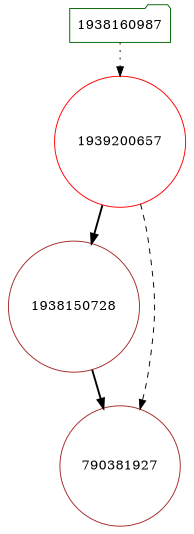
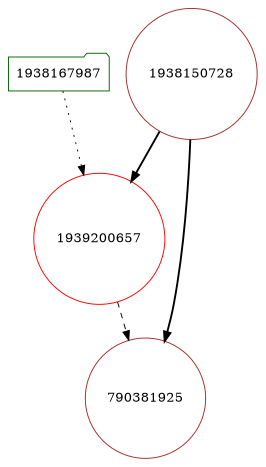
node "1938160987": label "1938160987" -> "1938167987"
edge "1939200657" -> "1938150728": reversed
node "790381927": label "790381927" -> "790381925"
